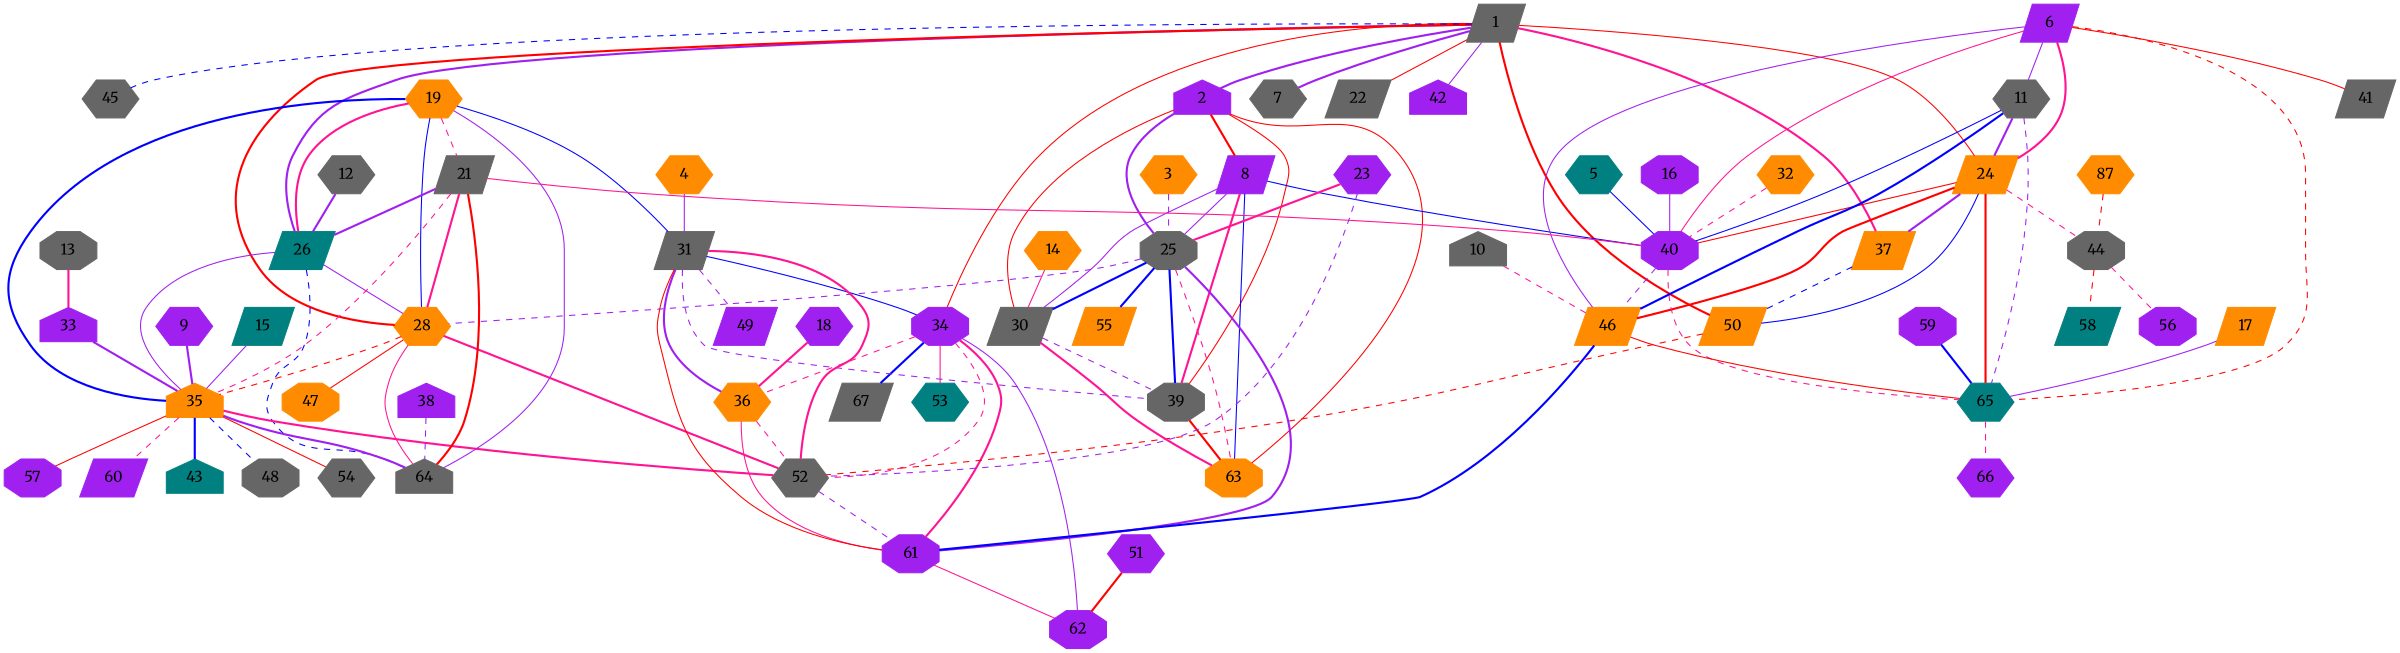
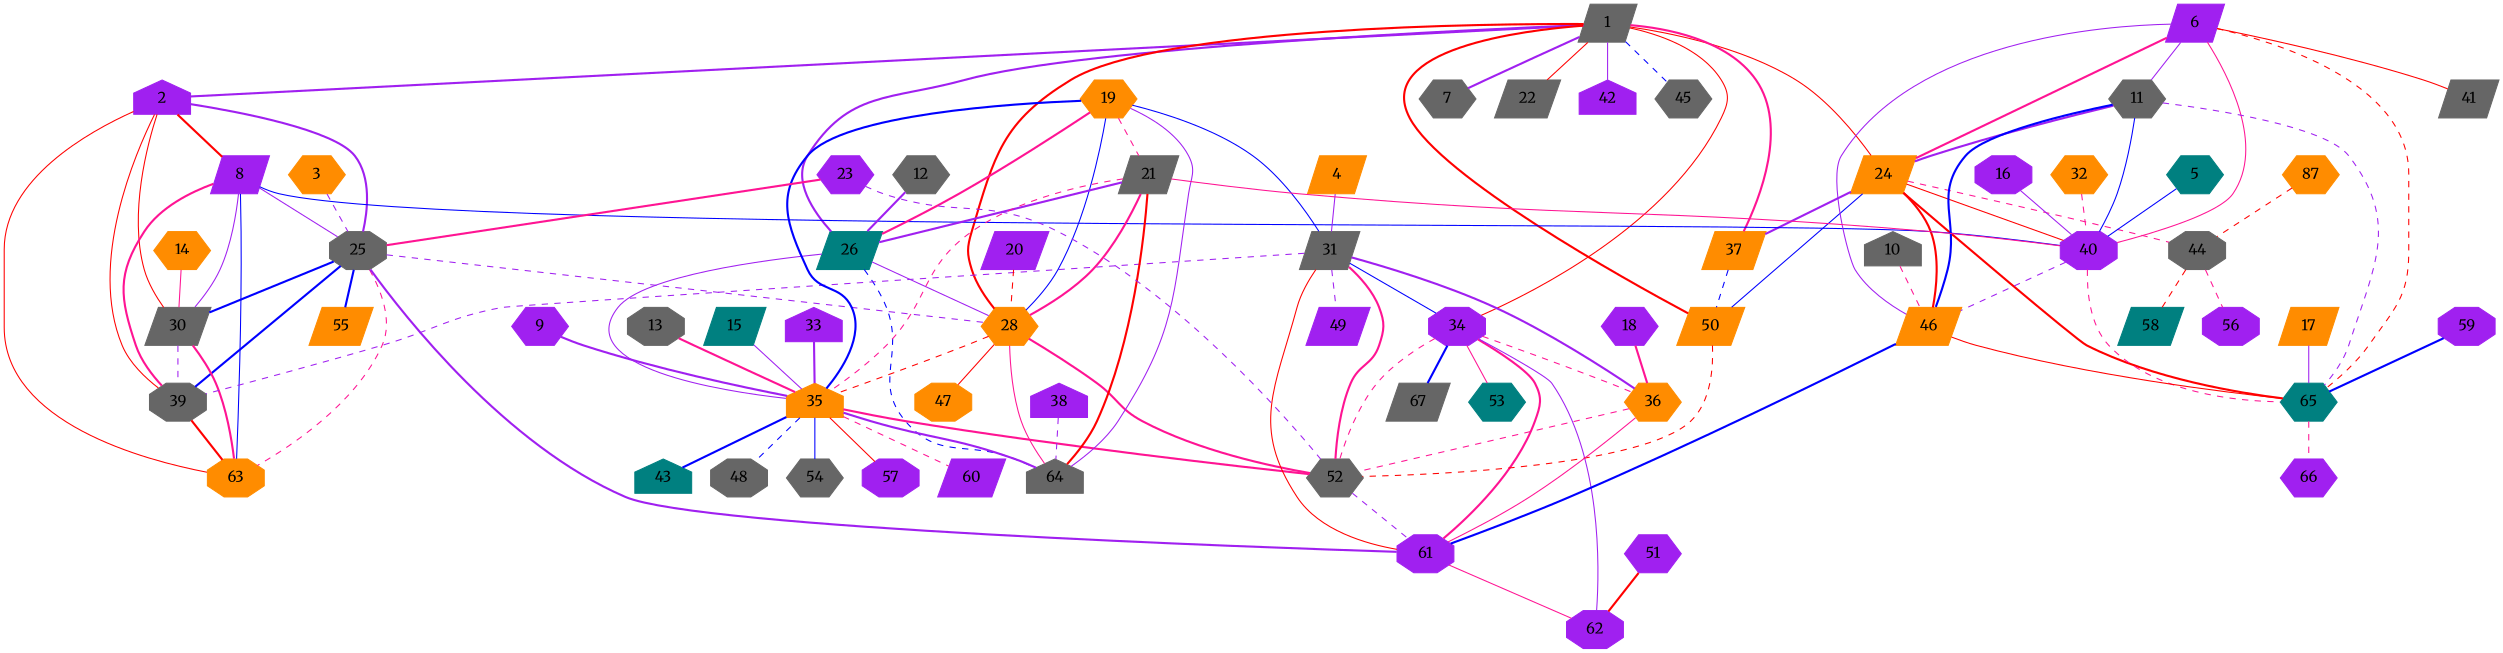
node "4": shape hexagon -> parallelogram
node "20": added
edge "13" -- "33": now "13" -- "35"
edge "35" -- "54": color red -> blue
